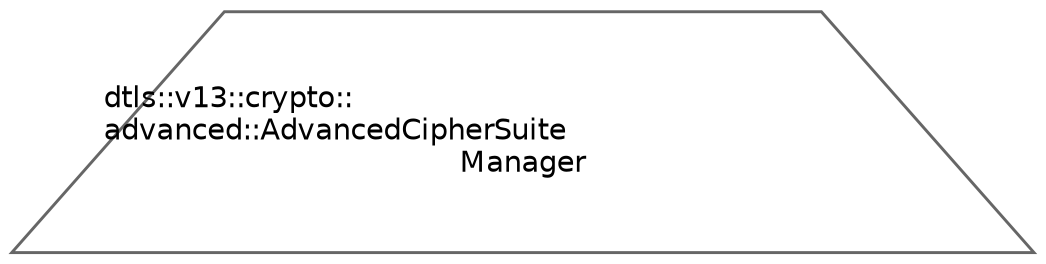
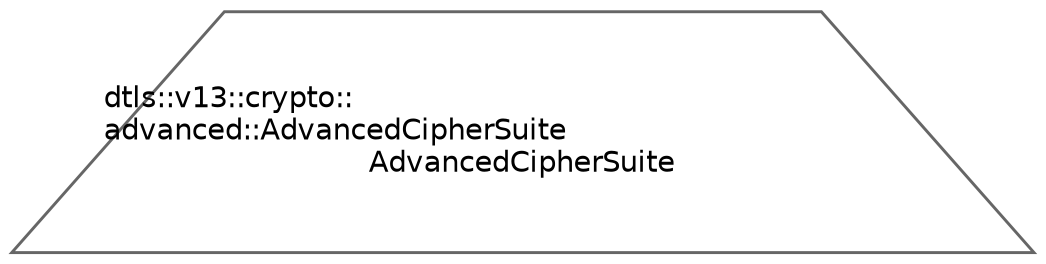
node "dtls::v13::crypto:: advanced::AdvancedCipherSuite Manager": label "dtls::v13::crypto:: advanced::AdvancedCipherSuite Manager" -> "dtls::v13::crypto:: advanced::AdvancedCipherSuite AdvancedCipherSuite"
